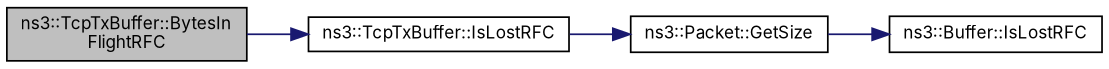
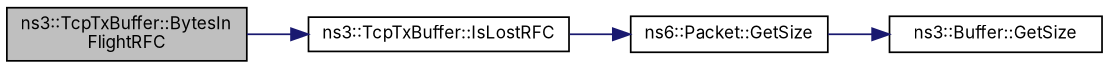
node "ns3::Packet::GetSize": label "ns3::Packet::GetSize" -> "ns6::Packet::GetSize"
node "ns3::Buffer::IsLostRFC": label "ns3::Buffer::IsLostRFC" -> "ns3::Buffer::GetSize"
